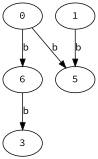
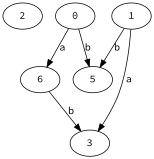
node "2": added
edge "0" -> "6": label "b" -> "a"
edge "1" -> "3": added, label "a"
